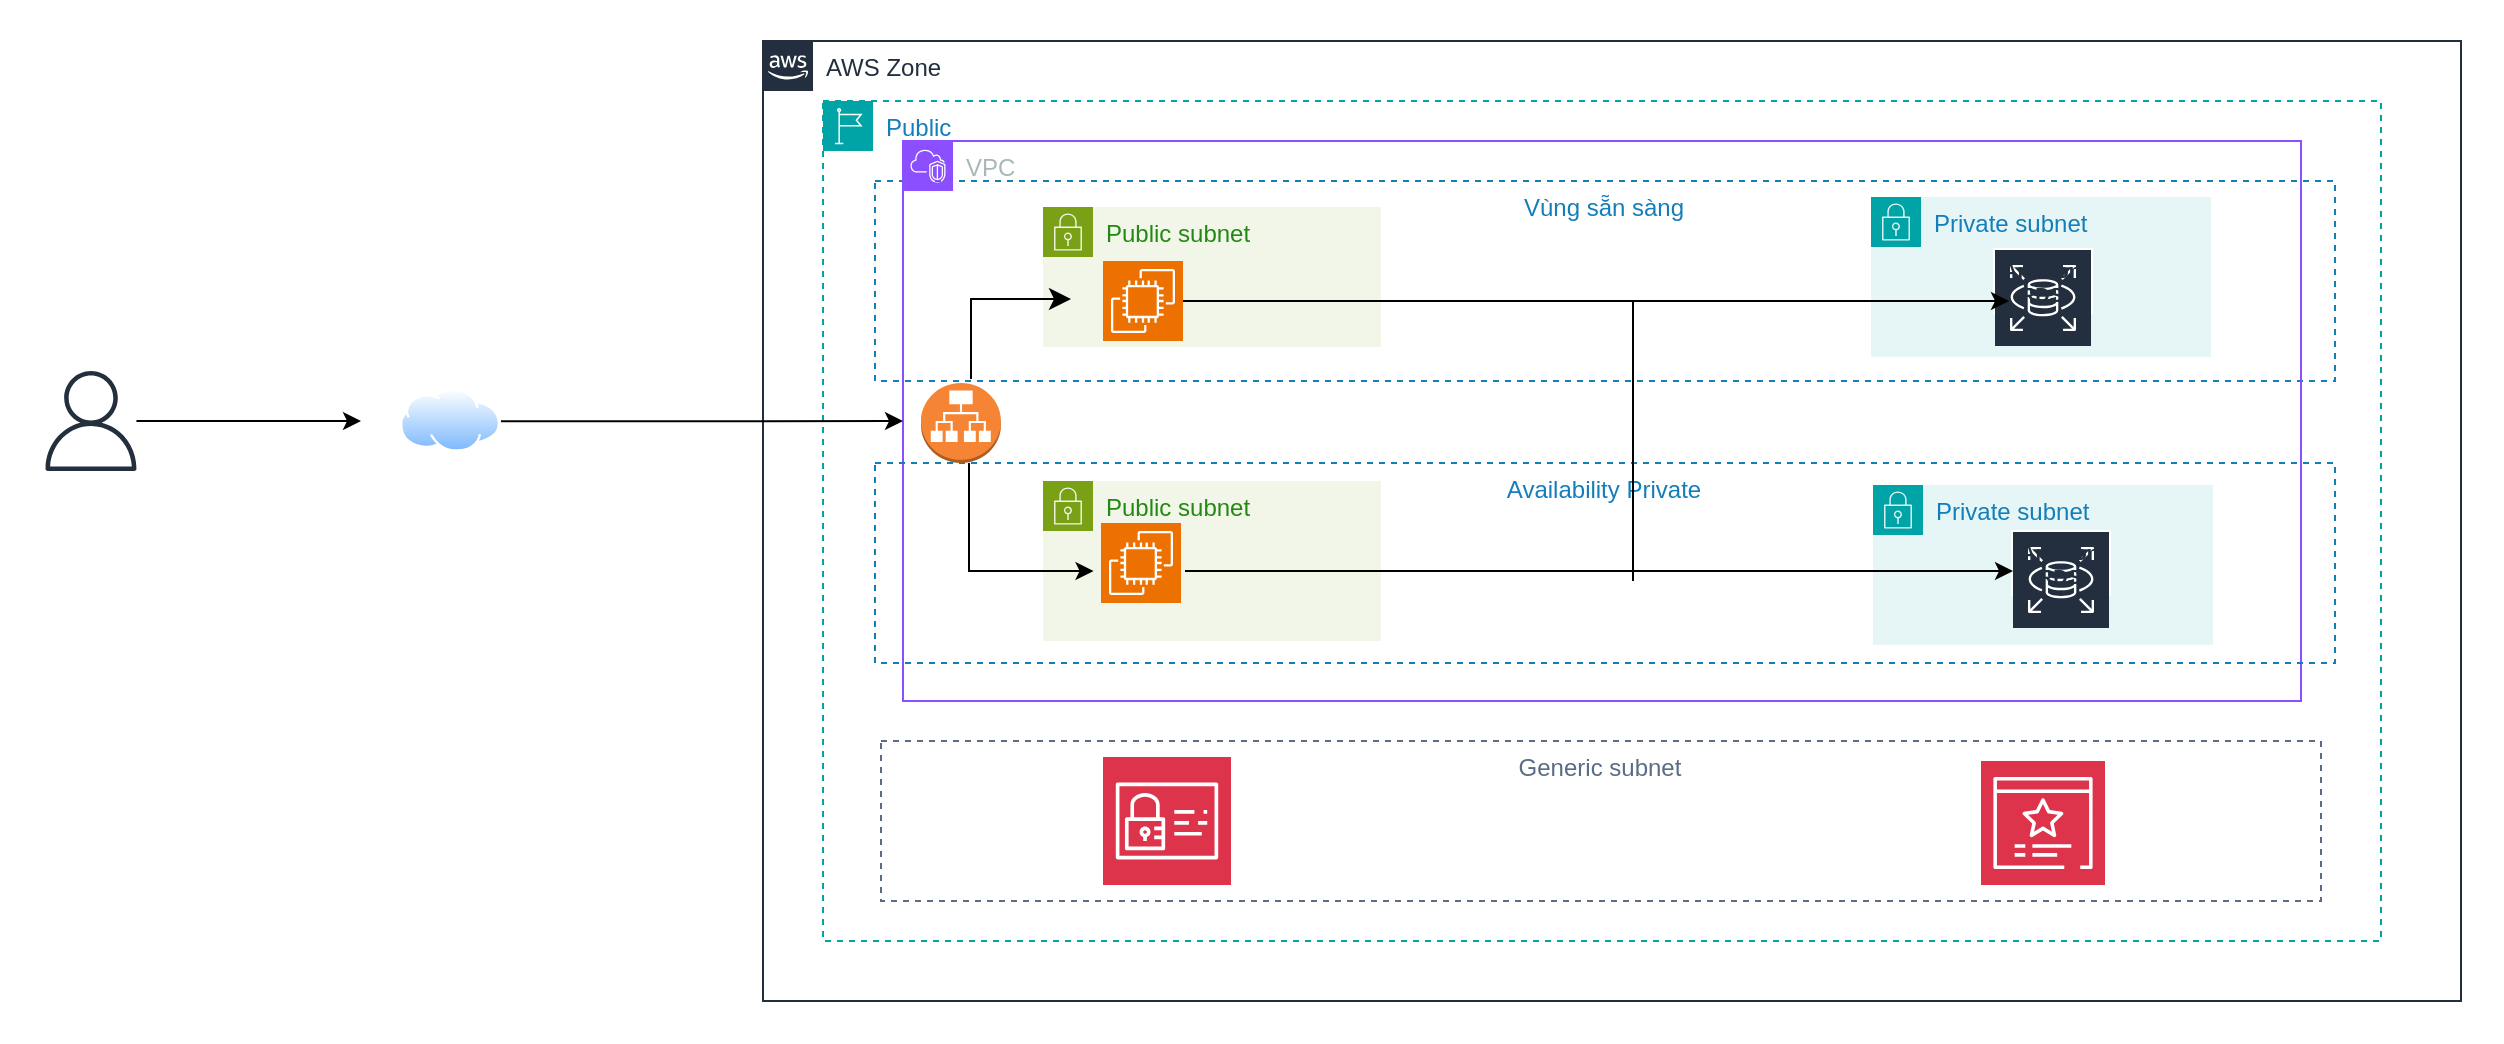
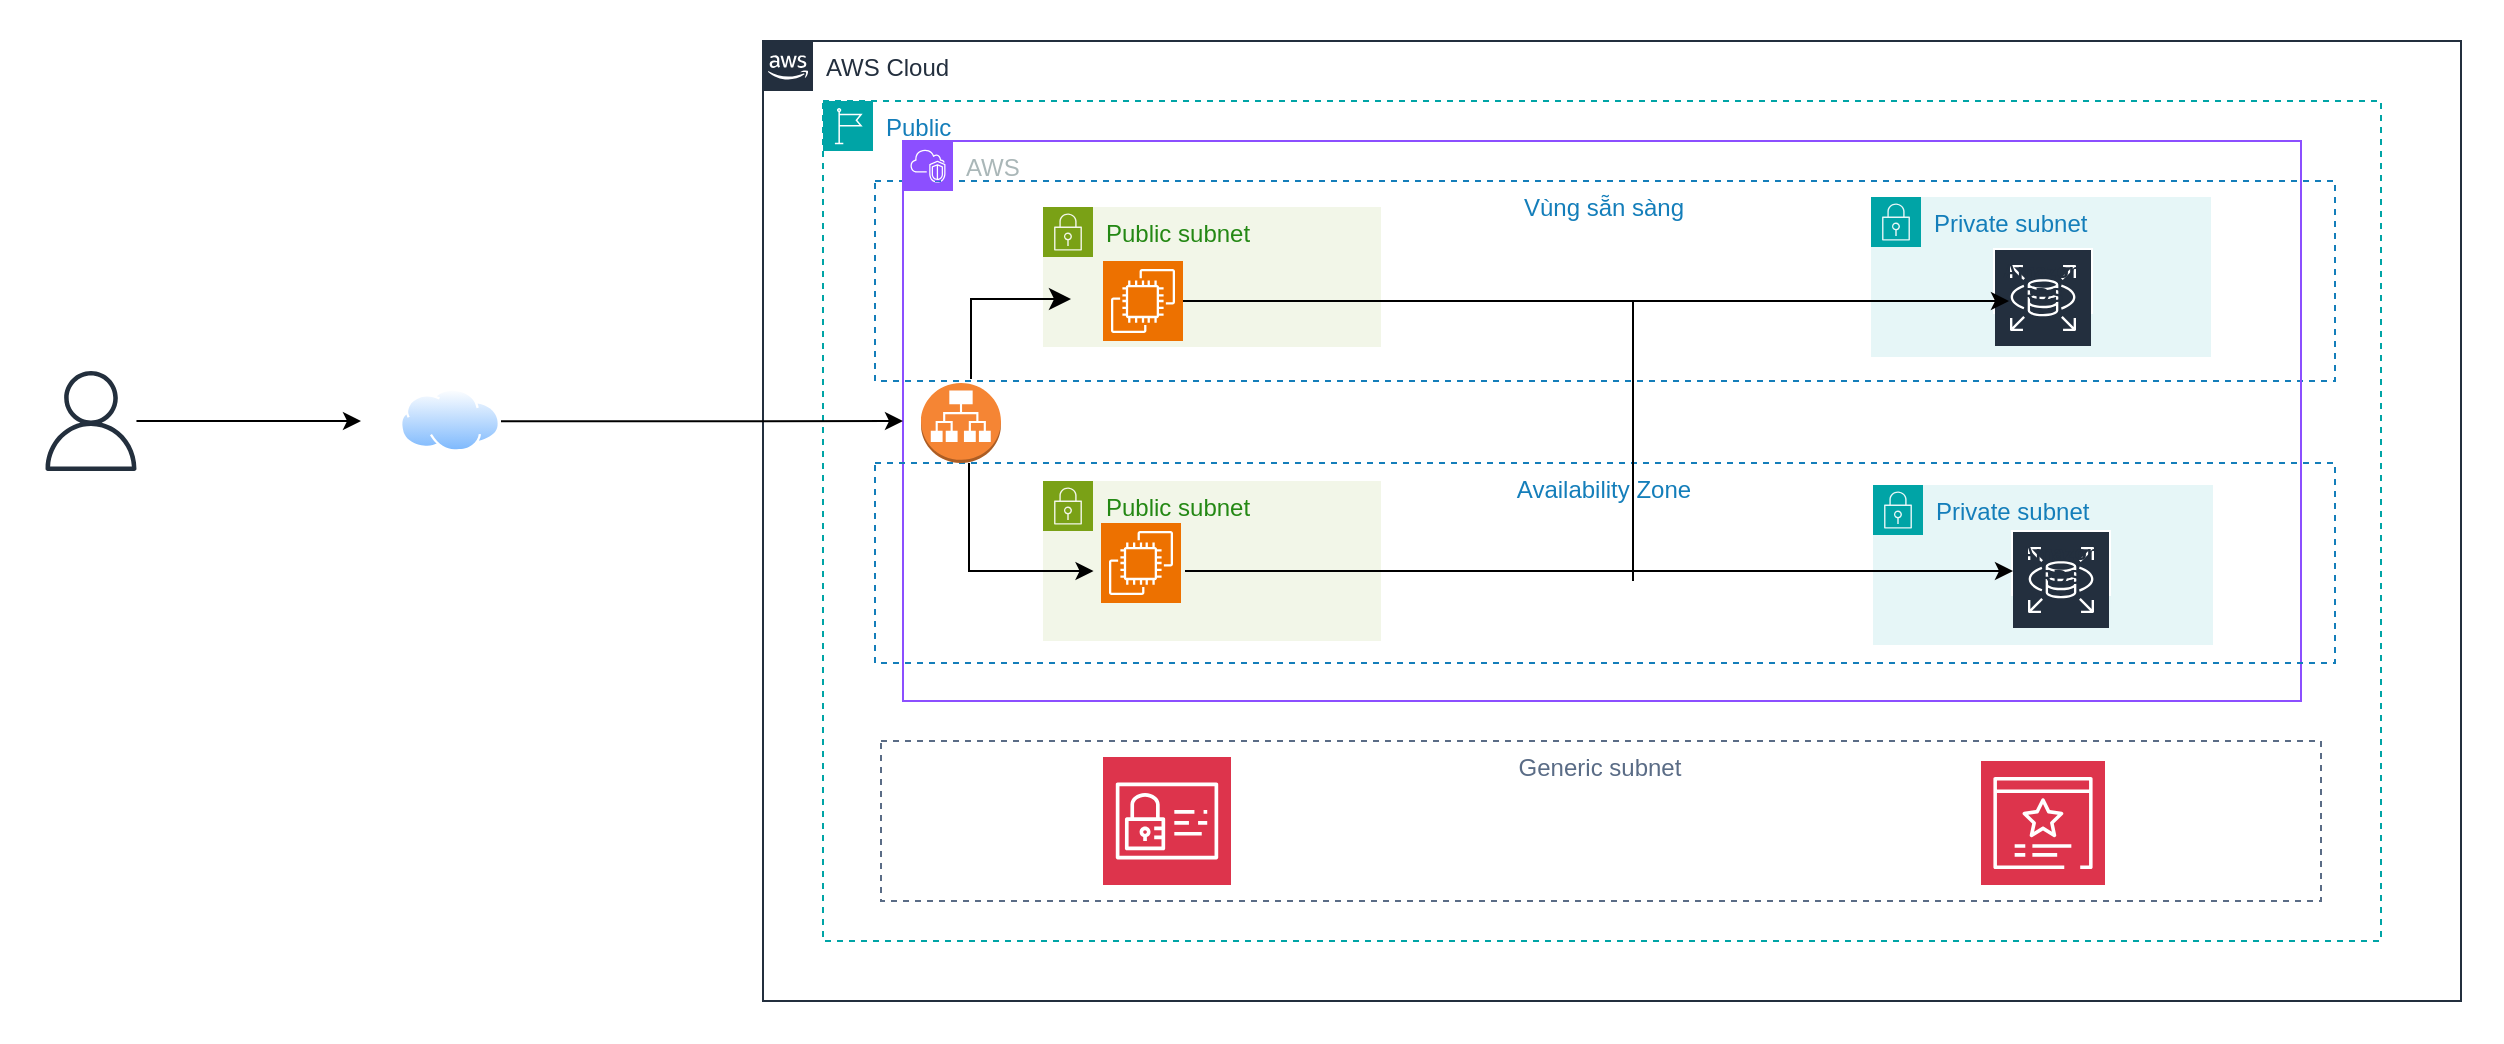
node "AWS Zone": label "AWS Zone" -> "AWS Cloud"
node "VPC": label "VPC" -> "AWS"
node "Availability Private": label "Availability Private" -> "Availability Zone"
